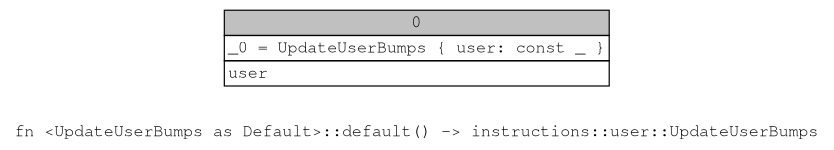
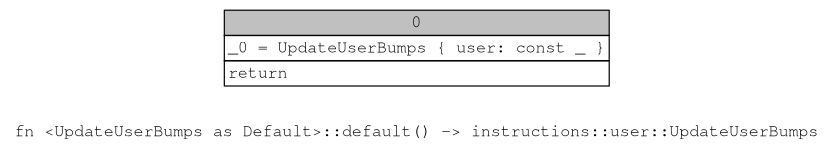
node "0": text "user" -> "return"
